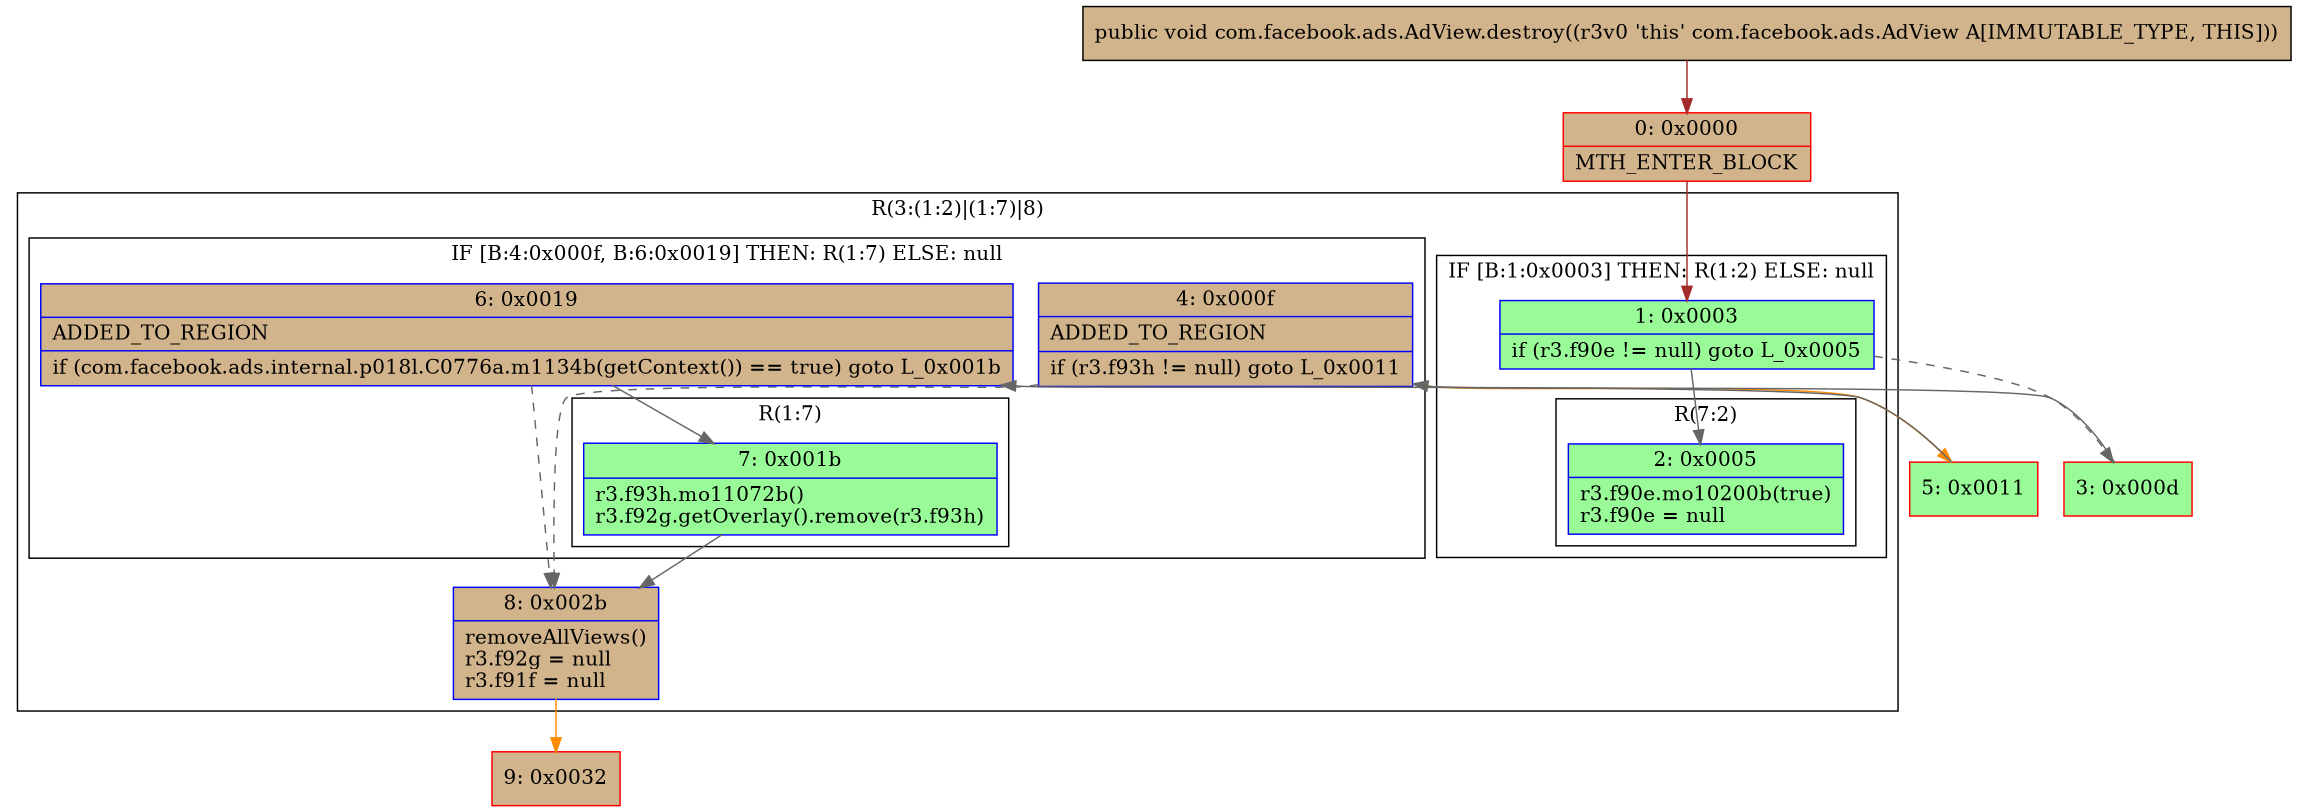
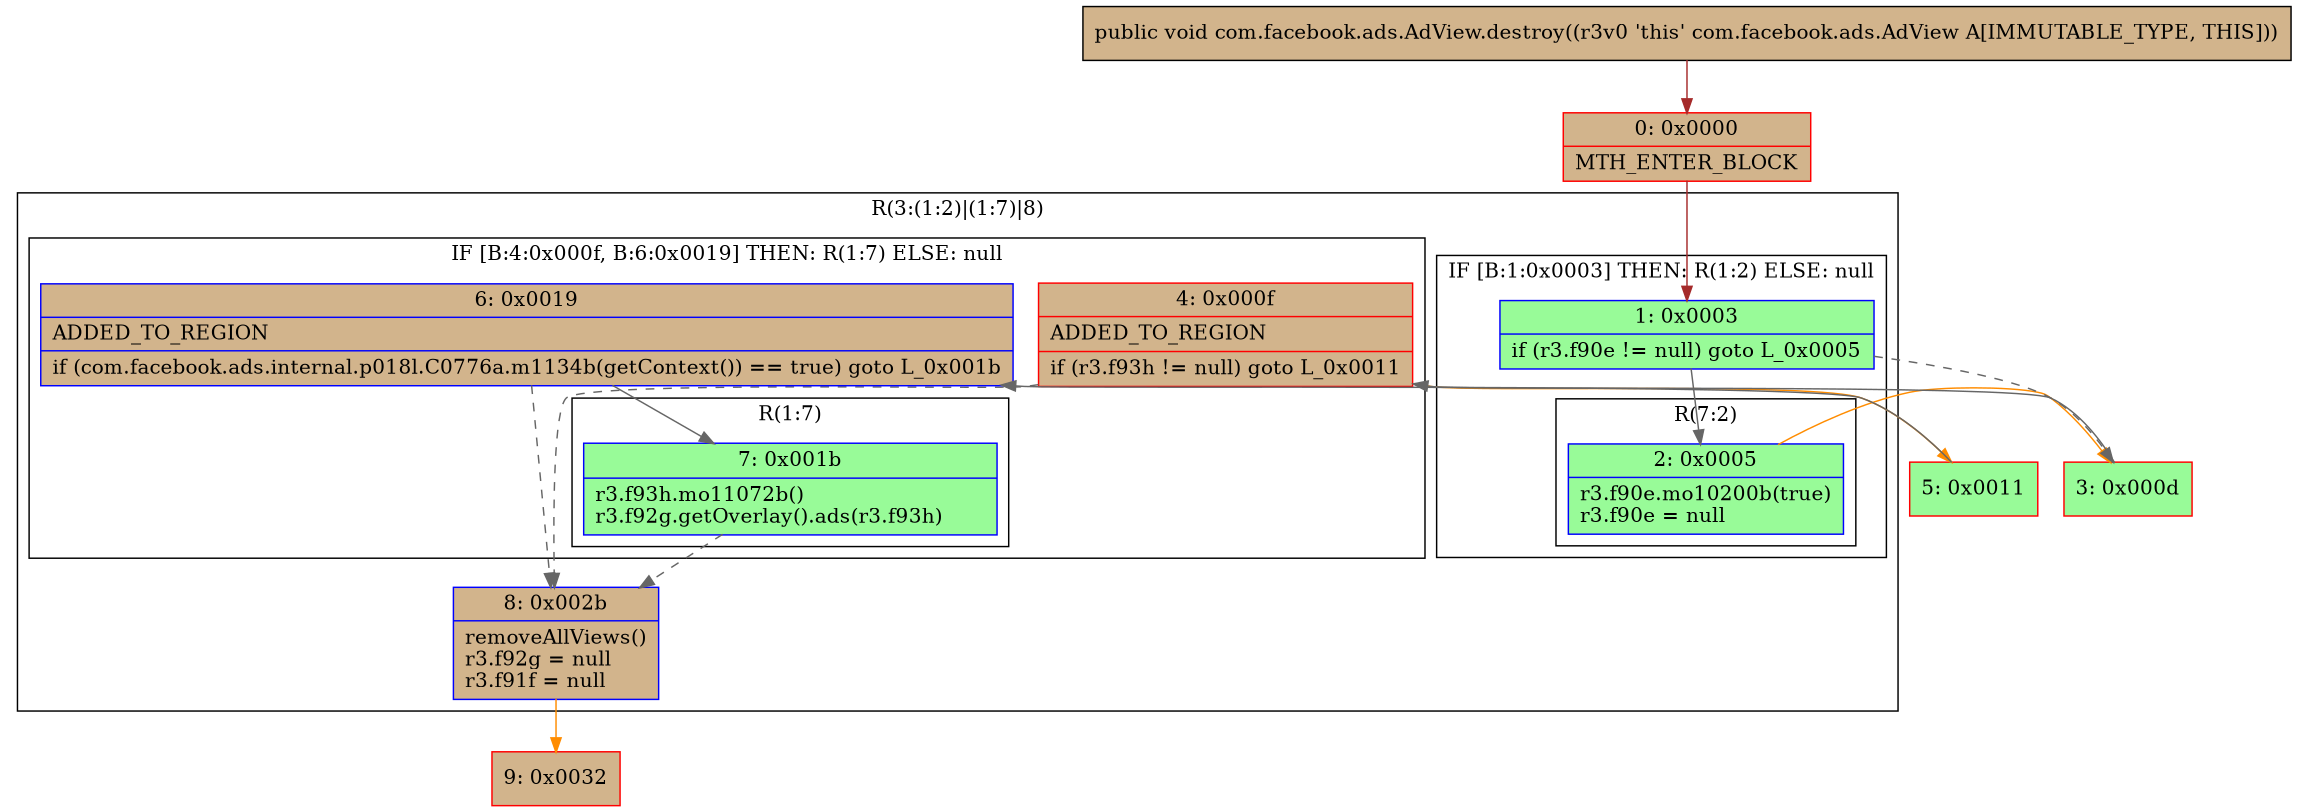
node "4: 0x000f": color blue -> red
edge "2: 0x0005" -> "3: 0x000d": added
node "7: 0x001b": text "r3.f92g.getOverlay().remove(r3.f93h)" -> "r3.f92g.getOverlay().ads(r3.f93h)"
edge "7: 0x001b" -> "8: 0x002b": style solid -> dashed
